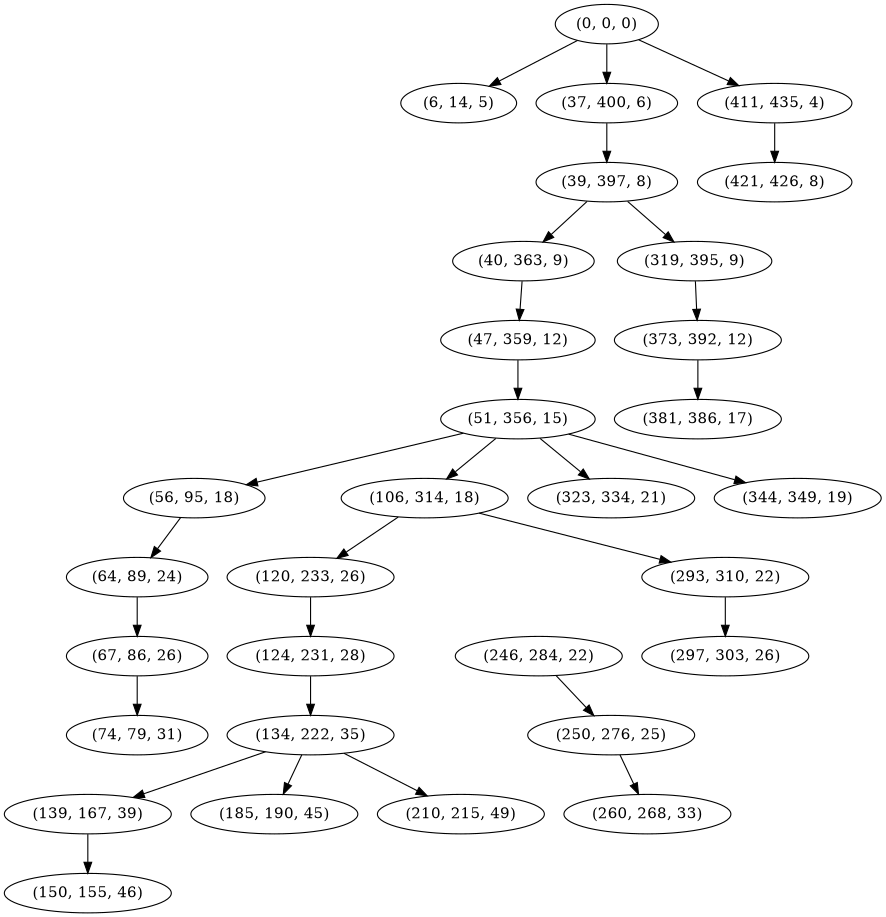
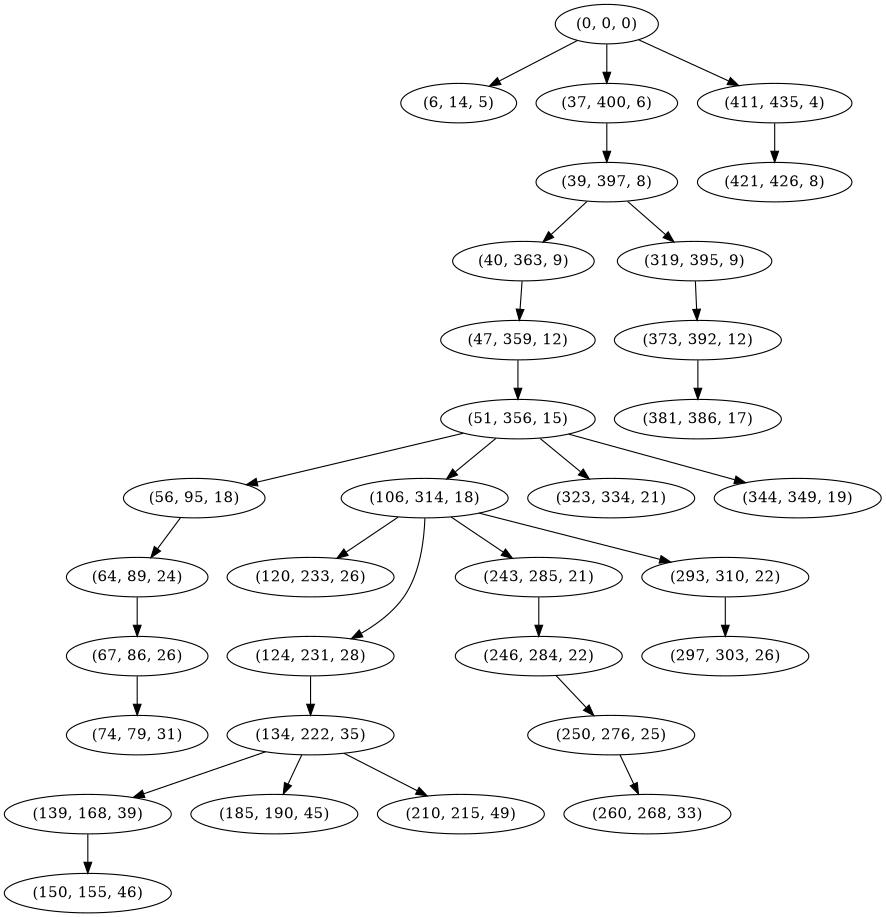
node "(243, 285, 21)": added
edge "(120, 233, 26)" -> "(124, 231, 28)": now "(106, 314, 18)" -> "(124, 231, 28)"
node "(139, 167, 39)": label "(139, 167, 39)" -> "(139, 168, 39)"
